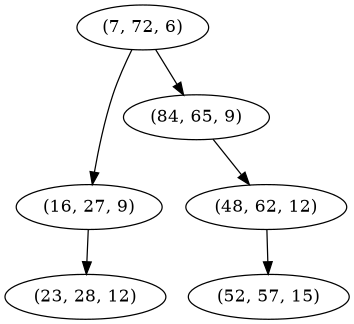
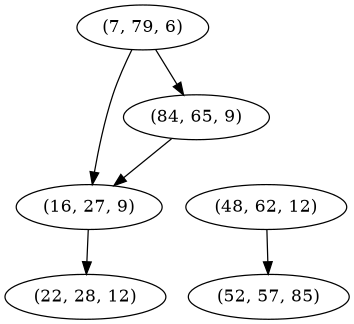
node "(7, 72, 6)": label "(7, 72, 6)" -> "(7, 79, 6)"
edge "(84, 65, 9)" -> "(48, 62, 12)": now "(84, 65, 9)" -> "(16, 27, 9)"
node "(23, 28, 12)": label "(23, 28, 12)" -> "(22, 28, 12)"
node "(52, 57, 15)": label "(52, 57, 15)" -> "(52, 57, 85)"
